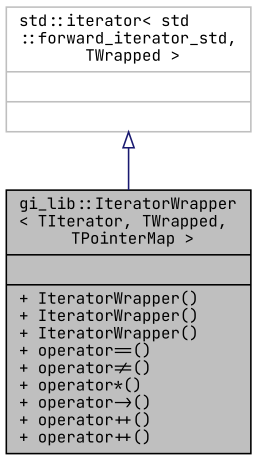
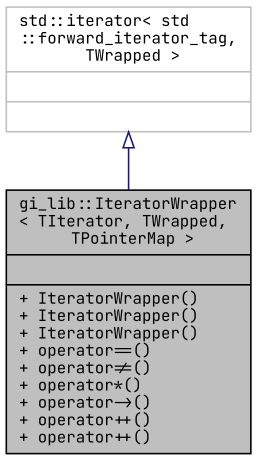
node "std::iterator< std": text "::forward_iterator_std," -> "::forward_iterator_tag,"
